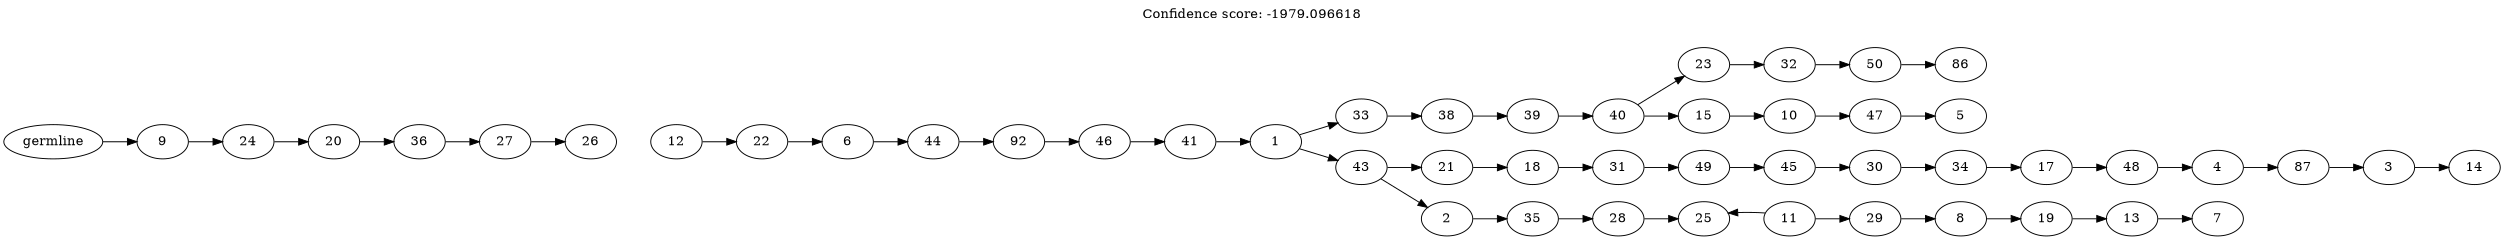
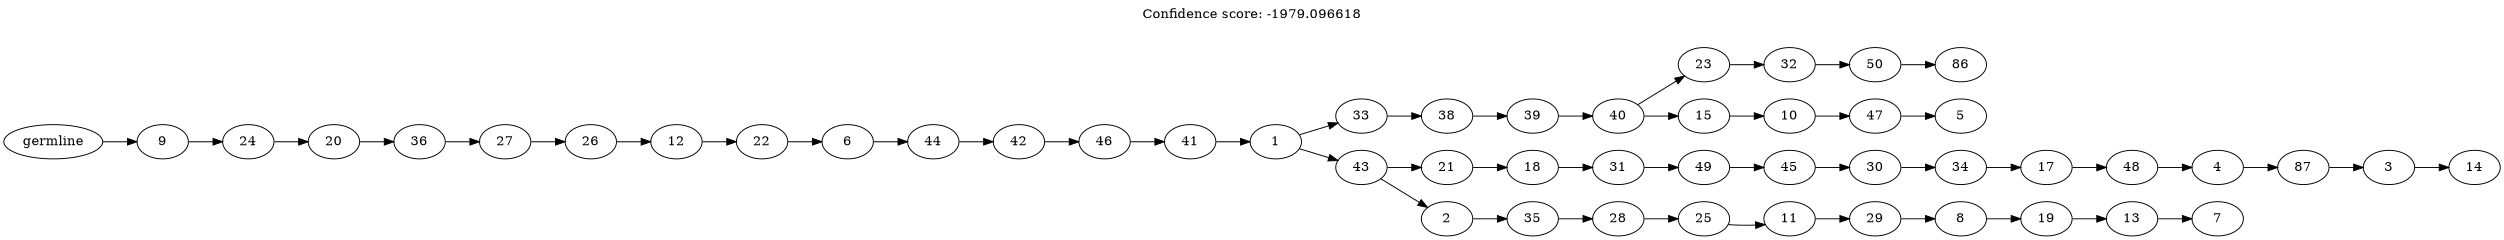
edge "26" -> "12": added
node "92": label "92" -> "42"
edge "11" -> "25": reversed
